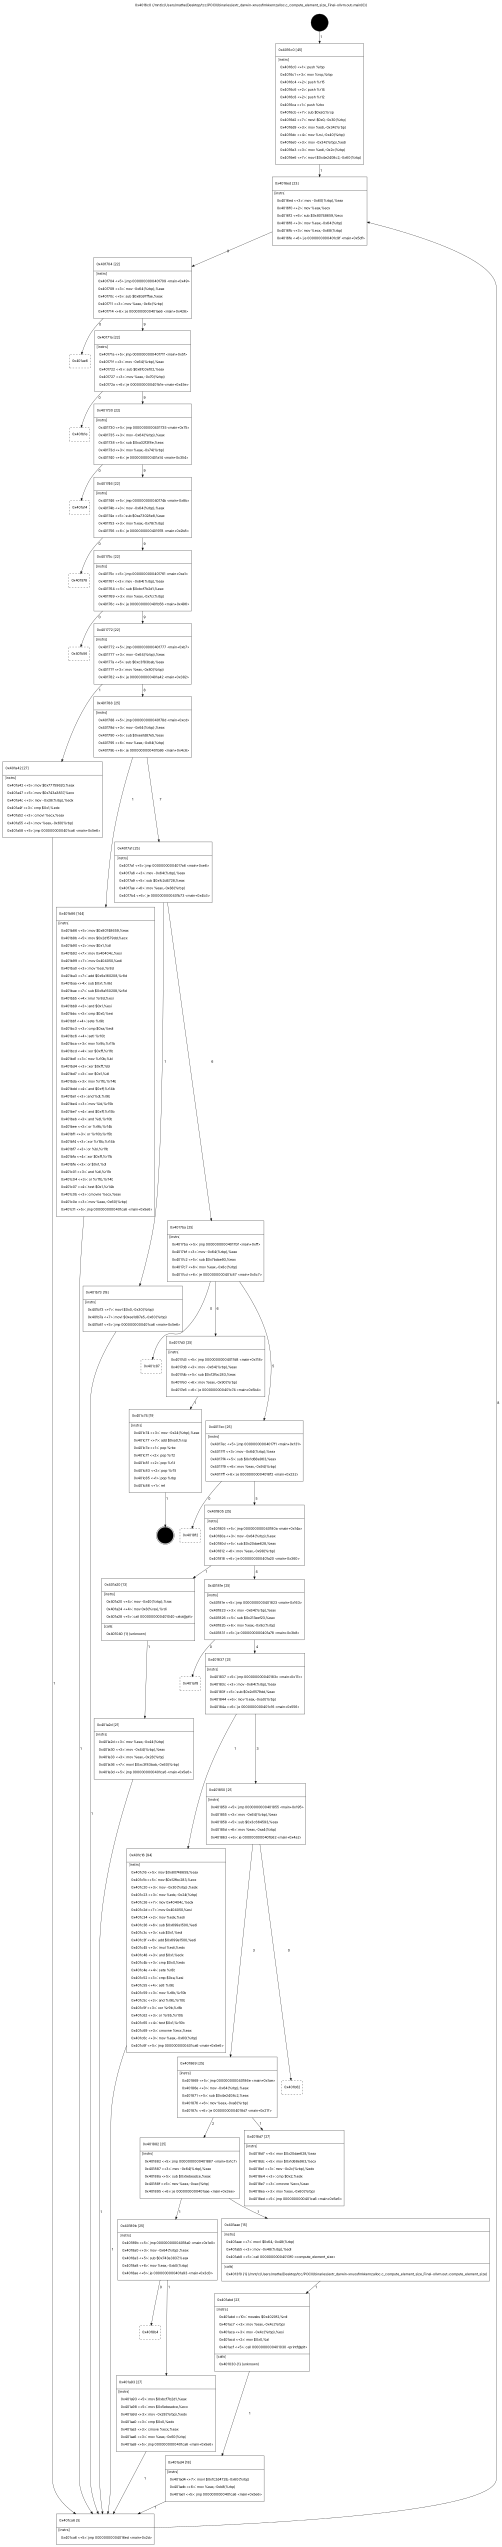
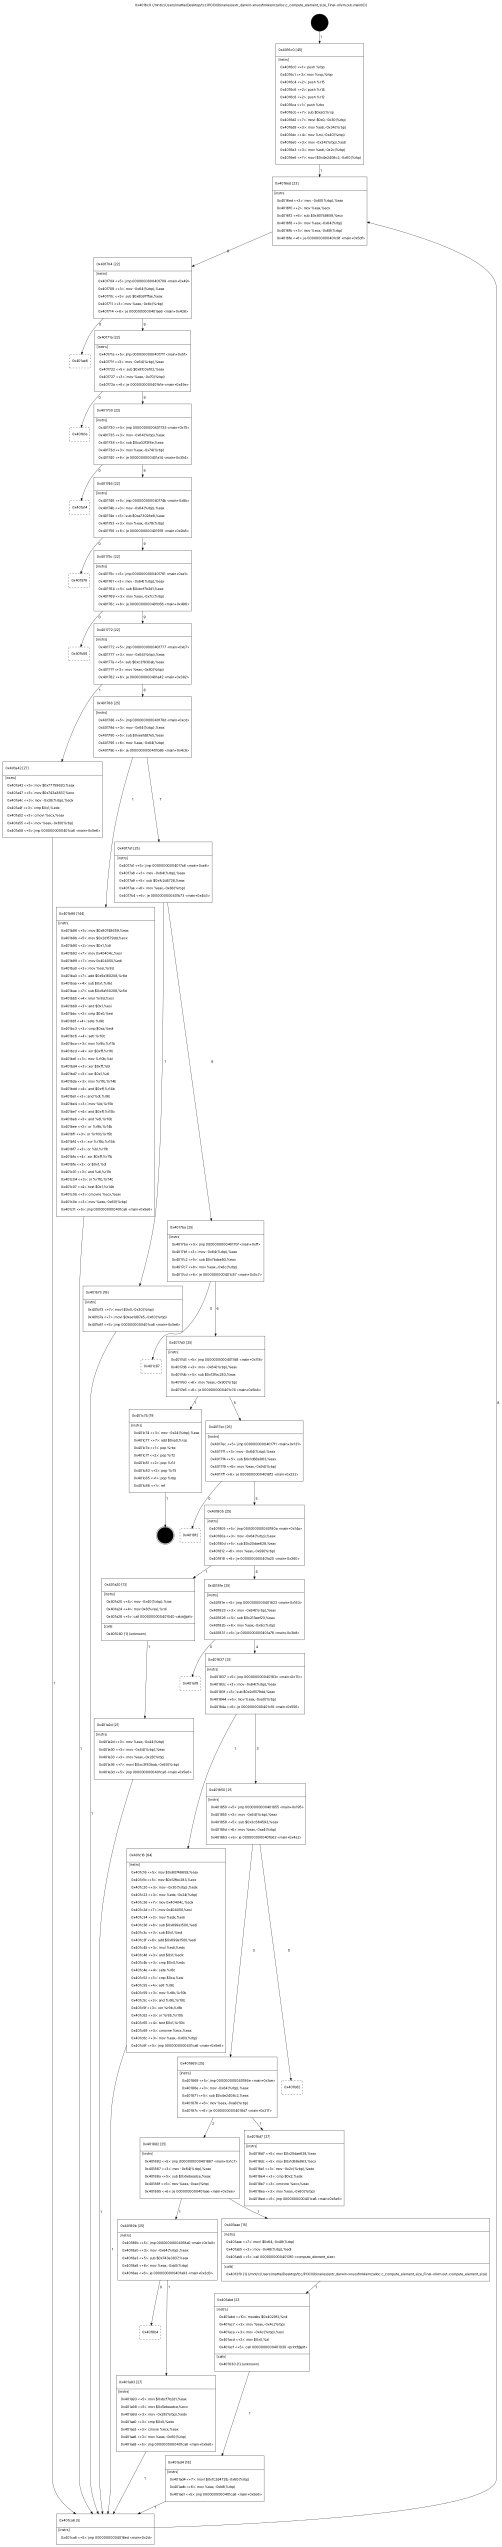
edge "0x4017ba [25]" -> "0x4017ec [25]": now "0x4017d3 [25]" -> "0x4017ec [25]"
